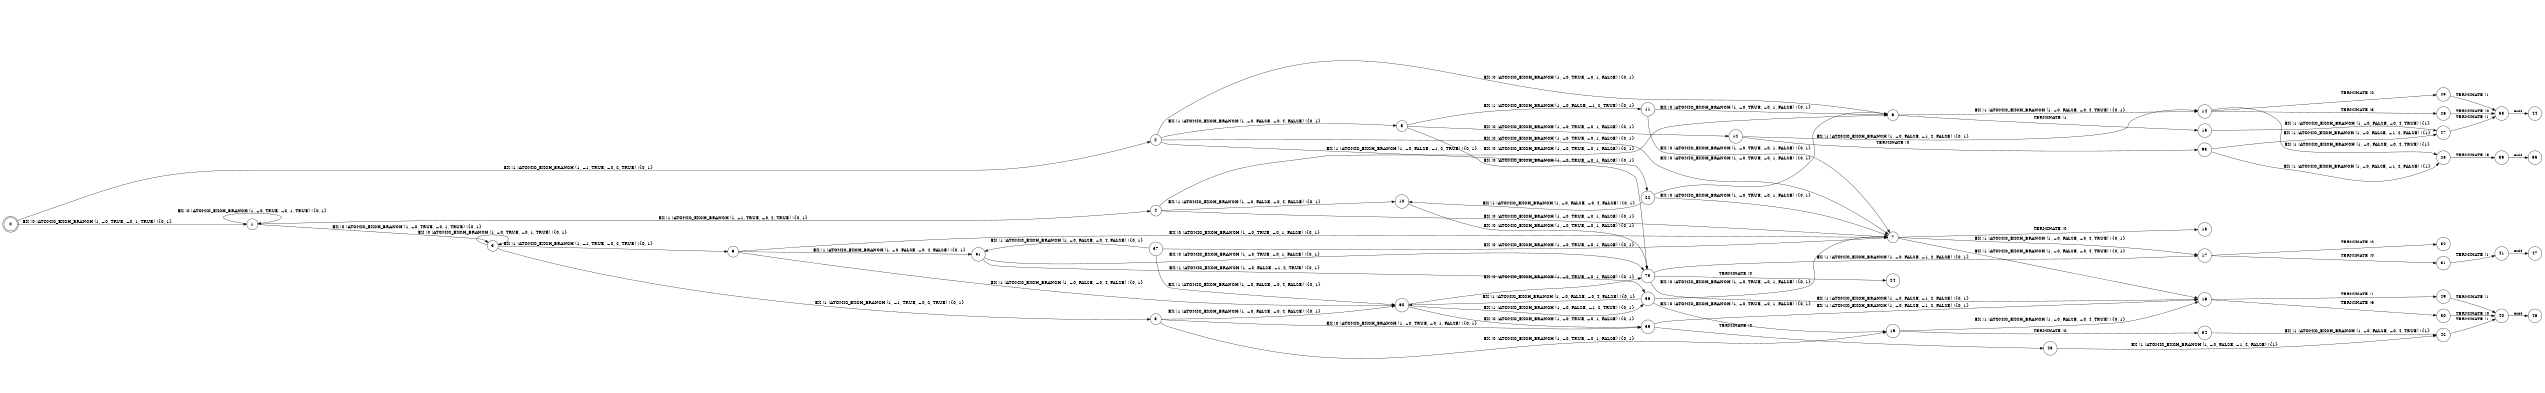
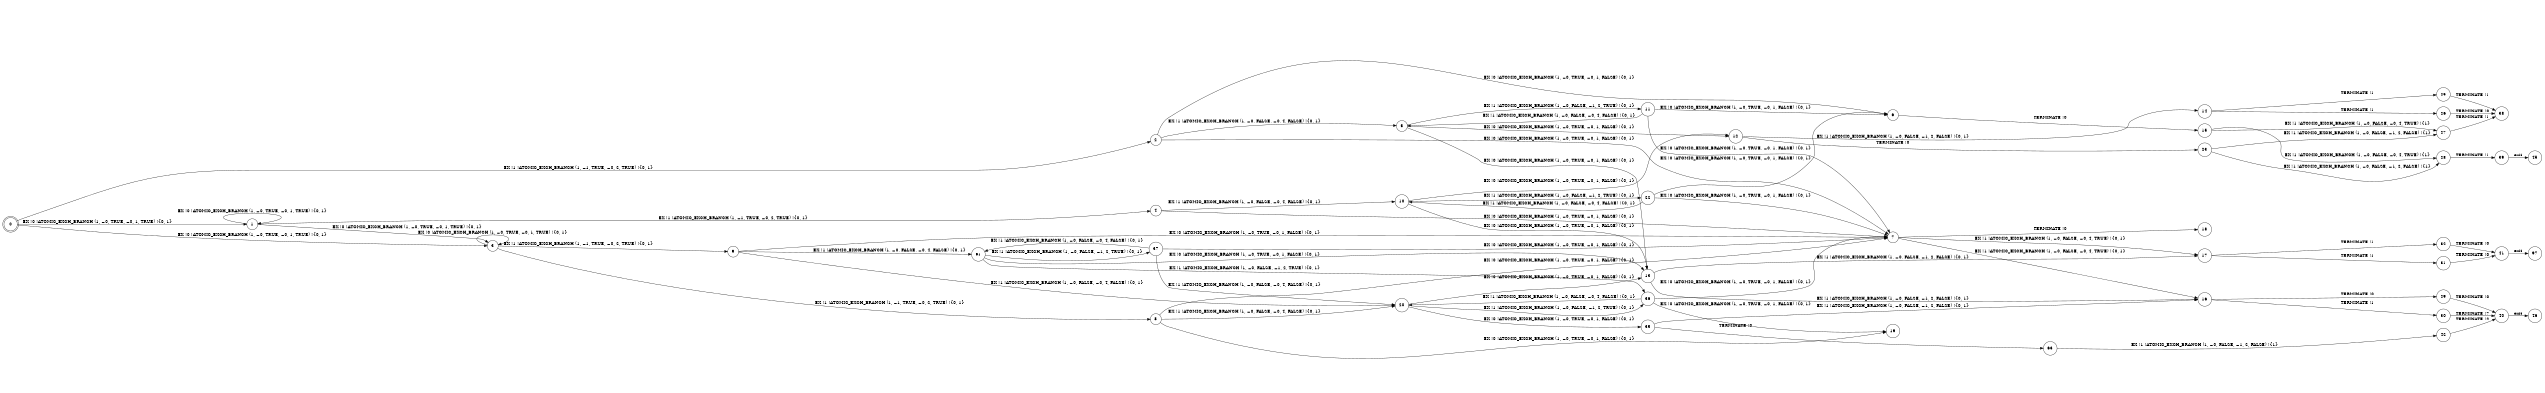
edge "14" -> "25": label "TERMINATE !0" -> "TERMINATE !1"
edge "14" -> "26": label "TERMINATE !3" -> "TERMINATE !1"
edge "6" -> "14": removed, label "EX !1 !ATOMIC_EXCH_BRANCH (1, +0, FALSE, +0, 4, TRUE) !{0, 1}"
node "44": removed
edge "6" -> "15": label "TERMINATE !1" -> "TERMINATE !0"
edge "11" -> "5": added, label "EX !1 !ATOMIC_EXCH_BRANCH (1, +0, FALSE, +0, 4, FALSE) !{0, 1}"
node "93": label "93" -> "23"
edge "14" -> "28": now "15" -> "28"
edge "2" -> "22": now "10" -> "22"
edge "4" -> "6": removed, label "EX !0 !ATOMIC_EXCH_BRANCH (1, +0, TRUE, +0, 1, FALSE) !{0, 1}"
edge "28" -> "39": label "TERMINATE !8" -> "TERMINATE !1"
node "55": label "55" -> "45"
edge "10" -> "12": added, label "EX !0 !ATOMIC_EXCH_BRANCH (1, +0, TRUE, +0, 1, FALSE) !{0, 1}"
edge "0" -> "3": added, label "EX !0 !ATOMIC_EXCH_BRANCH (1, +0, TRUE, +0, 1, TRUE) !{0, 1}"
edge "17" -> "32": label "TERMINATE !0" -> "TERMINATE !1"
edge "32" -> "41": added, label "TERMINATE !0"
node "47": label "47" -> "97"
edge "31" -> "41": label "TERMINATE !1" -> "TERMINATE !0"
edge "17" -> "31": label "TERMINATE !0" -> "TERMINATE !1"
edge "61" -> "37": added, label "EX !1 !ATOMIC_EXCH_BRANCH (1, +0, FALSE, +1, 2, TRUE) !{0, 1}"
node "73": label "73" -> "13"
node "24": removed
edge "16" -> "29": label "TERMINATE !1" -> "TERMINATE !0"
edge "29" -> "40": label "TERMINATE !1" -> "TERMINATE !0"
edge "16" -> "30": label "TERMINATE !6" -> "TERMINATE !1"
node "60": label "60" -> "20"
edge "30" -> "40": label "TERMINATE !0" -> "TERMINATE !7"
edge "42" -> "40": label "TERMINATE !1" -> "TERMINATE !2"
edge "19" -> "16": removed, label "EX !1 !ATOMIC_EXCH_BRANCH (1, +0, FALSE, +0, 4, TRUE) !{0, 1}"
edge "8" -> "35": now "8" -> "7"
node "34": removed
node "43": label "43" -> "63"
